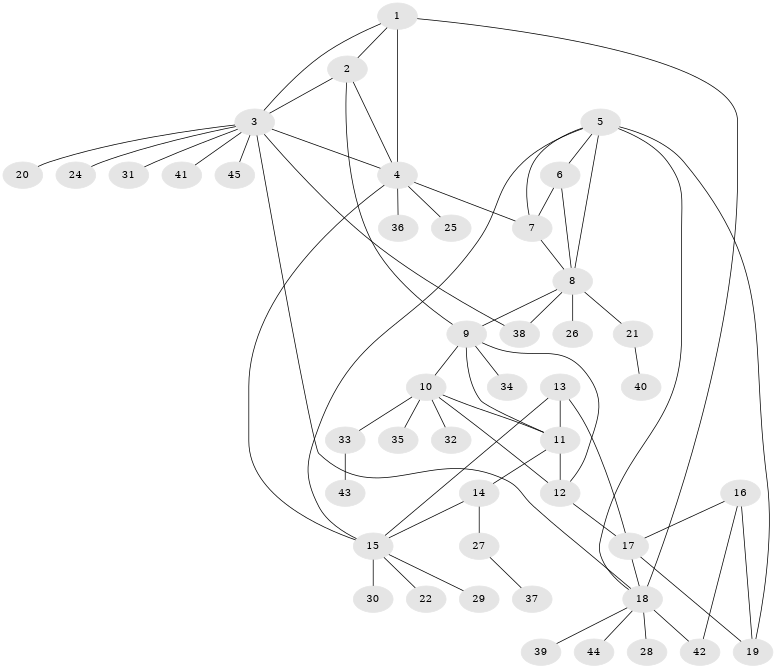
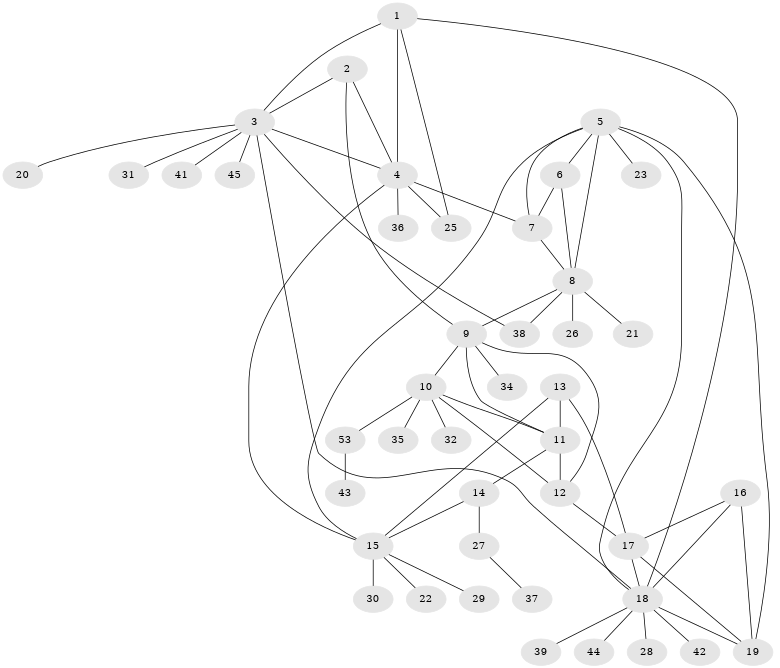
edge "1" -- "2": now "1" -- "25"
node "24": removed
node "23": added
node "40": removed
node "33": label "33" -> "53"
edge "16" -- "42": now "16" -- "18"
edge "18" -- "19": added
